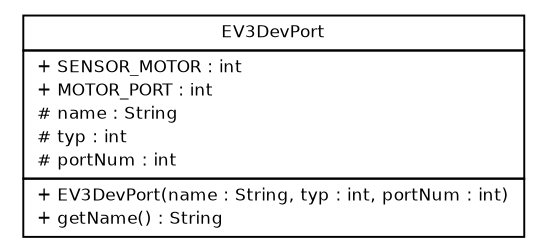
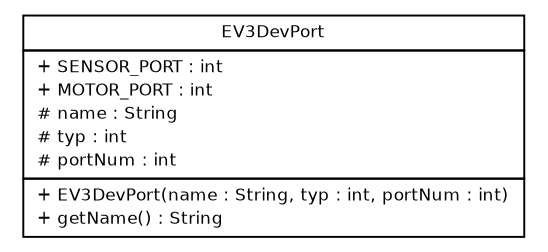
node "EV3DevPort": text "+ SENSOR_MOTOR : int" -> "+ SENSOR_PORT : int"
